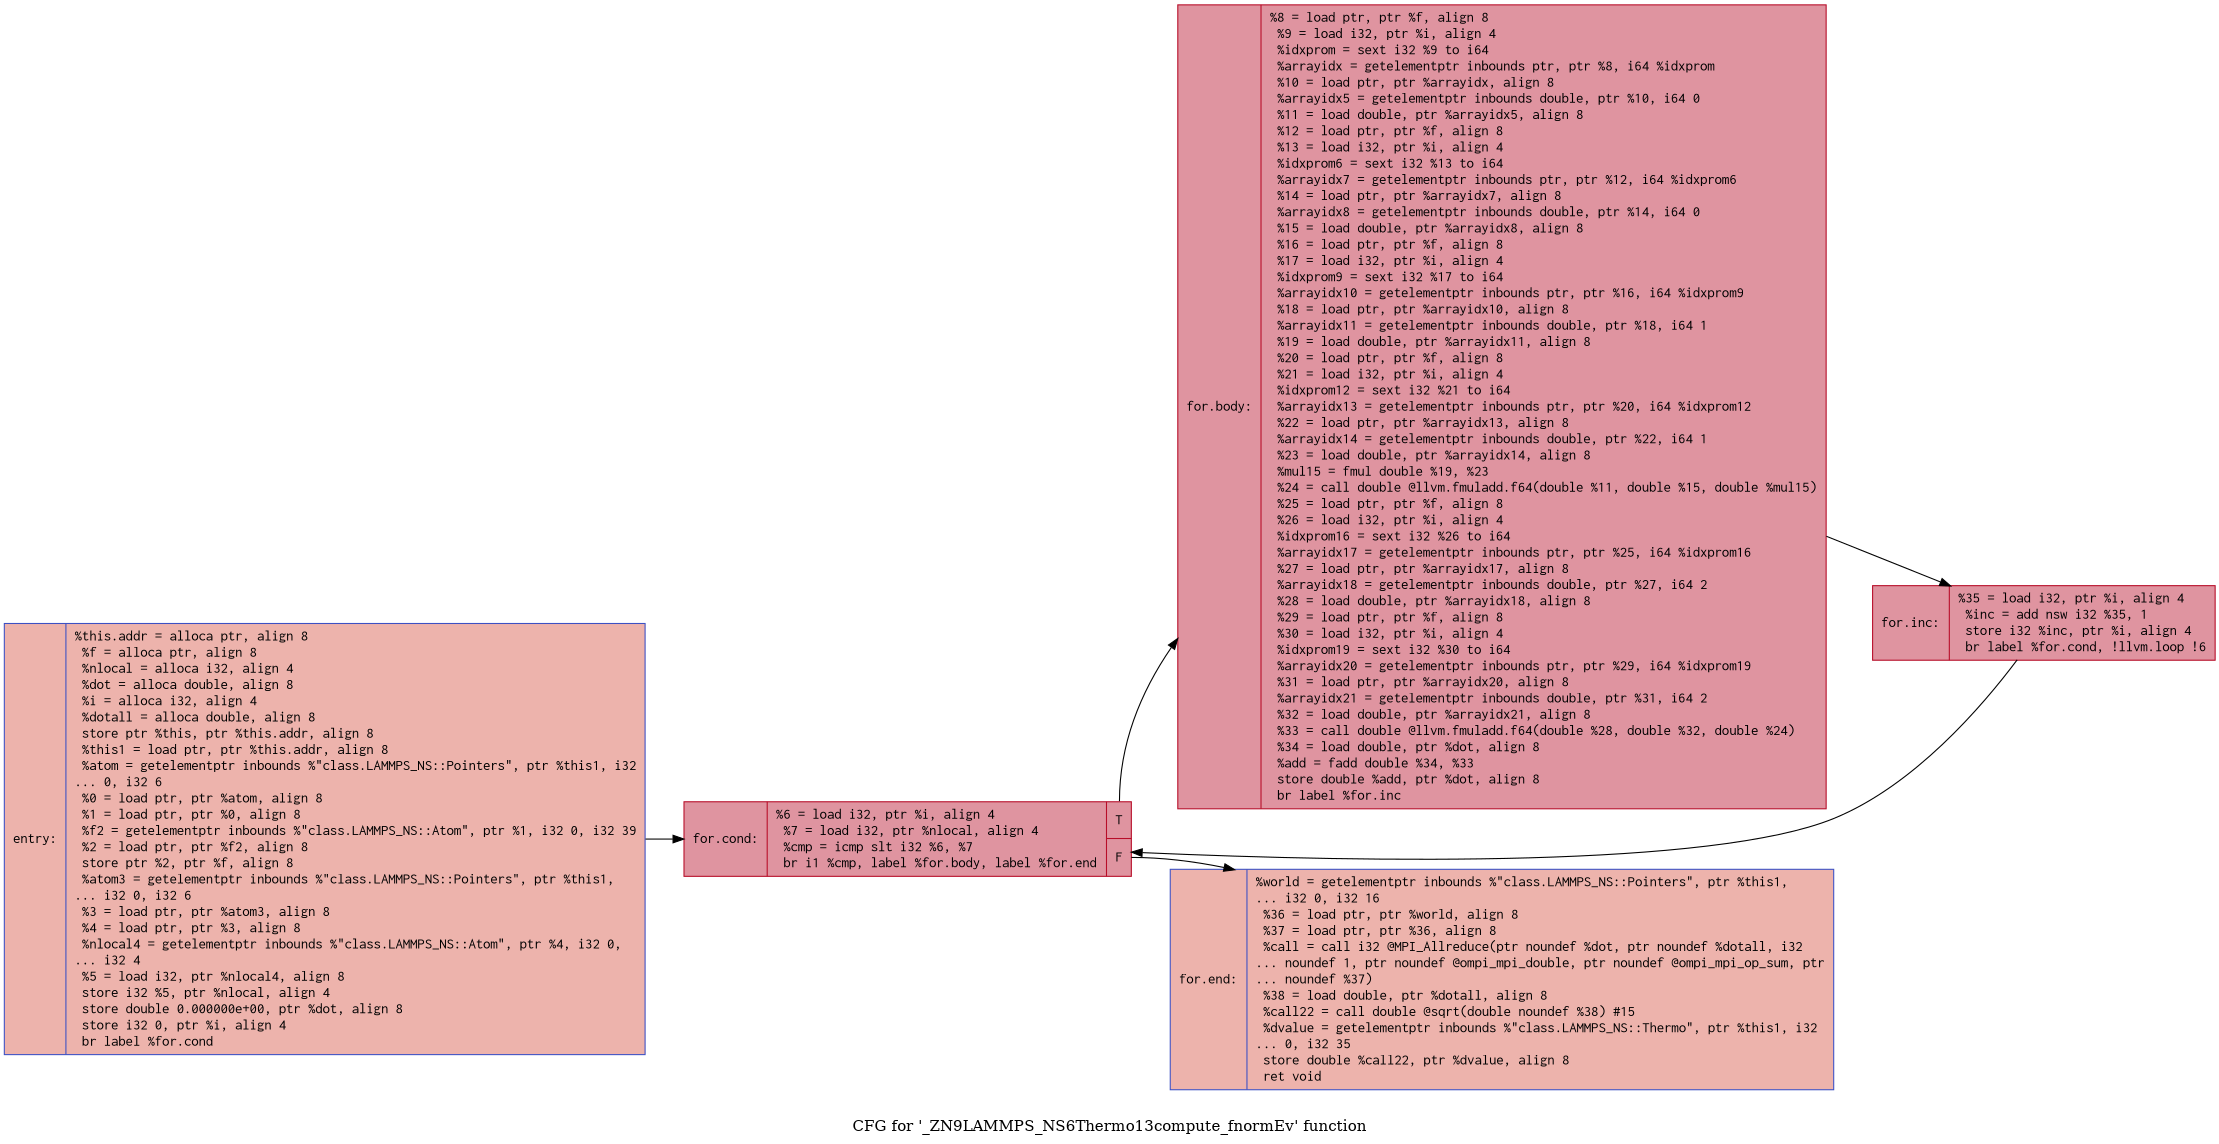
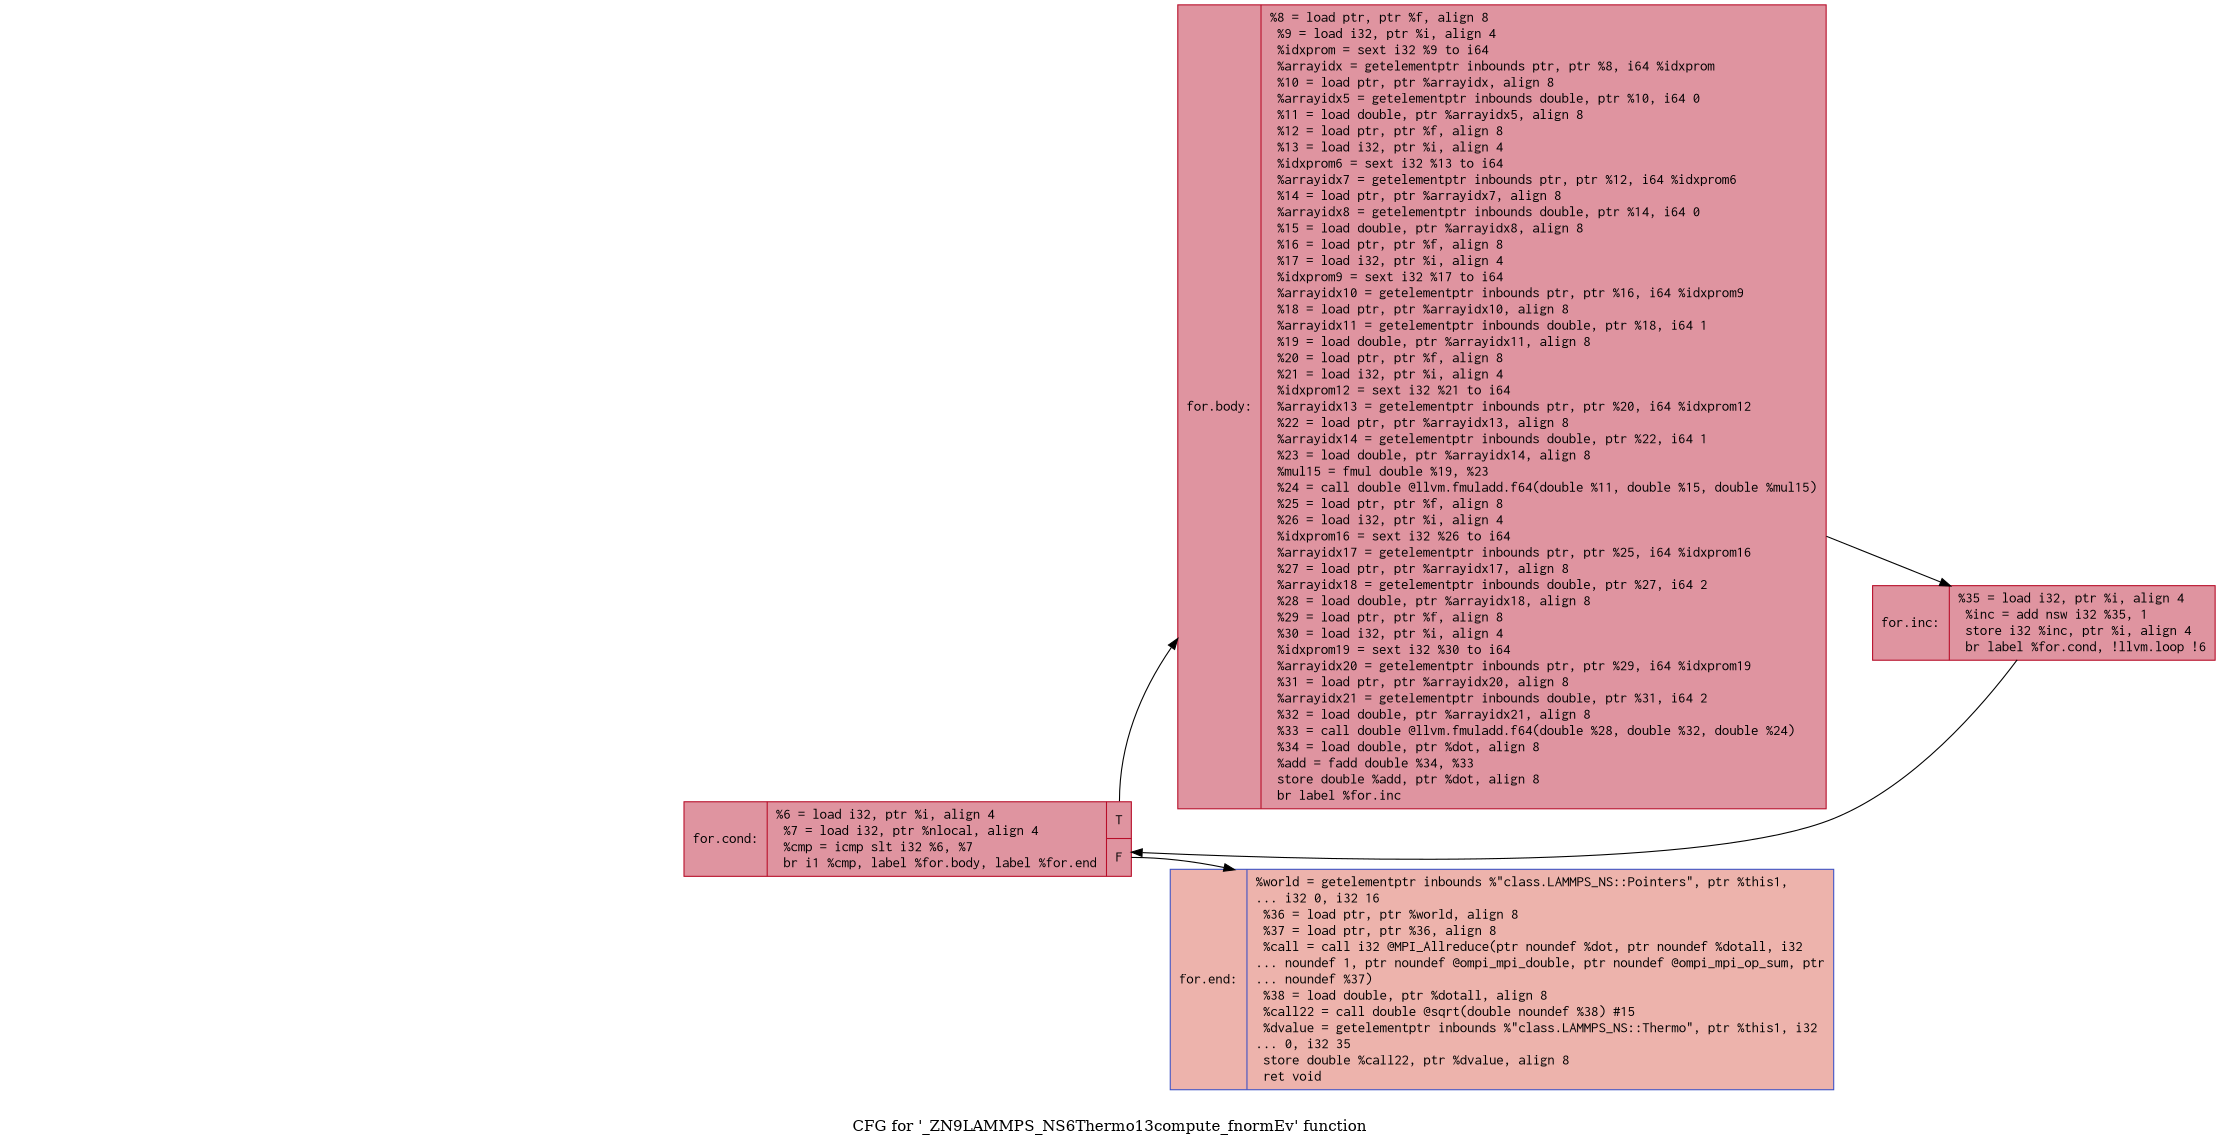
node "entry:": removed
